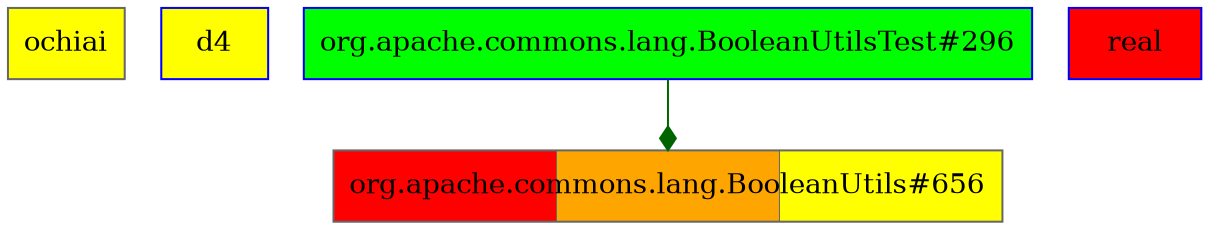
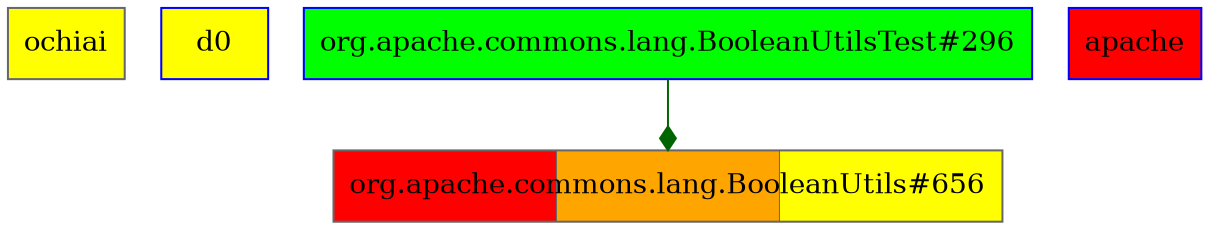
node "d4": label "d4" -> "d0"
node "real": label "real" -> "apache"
